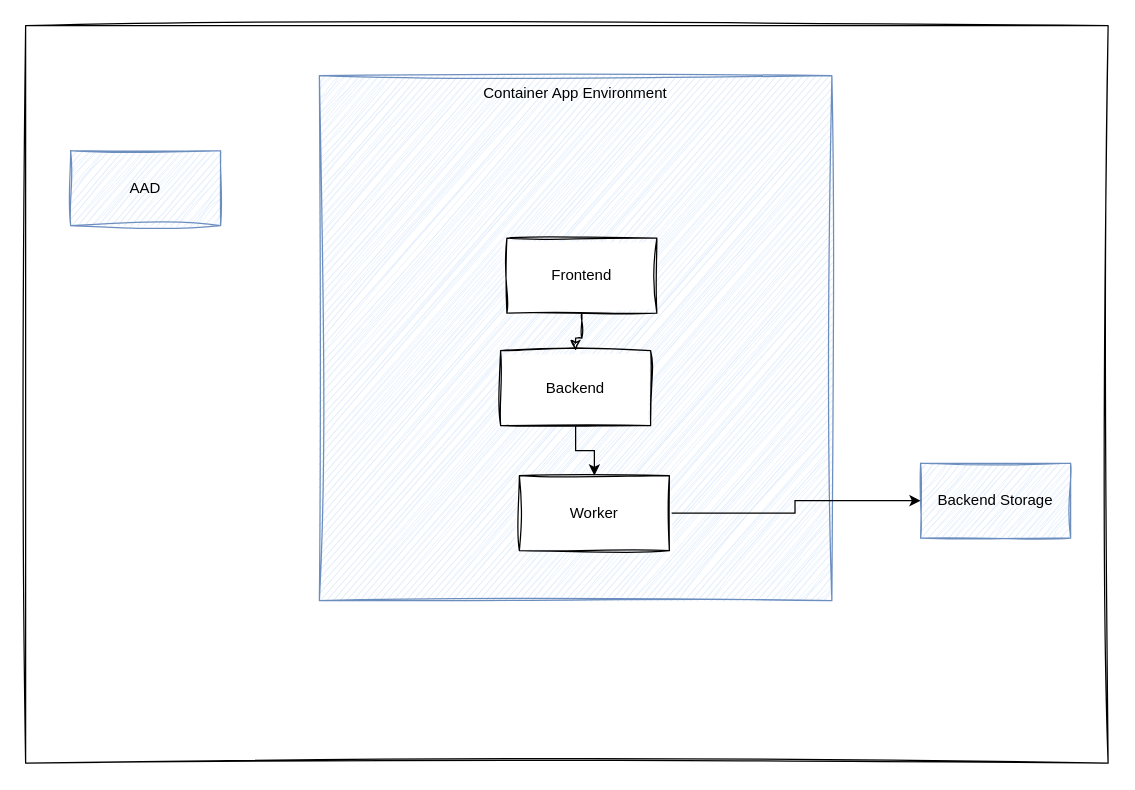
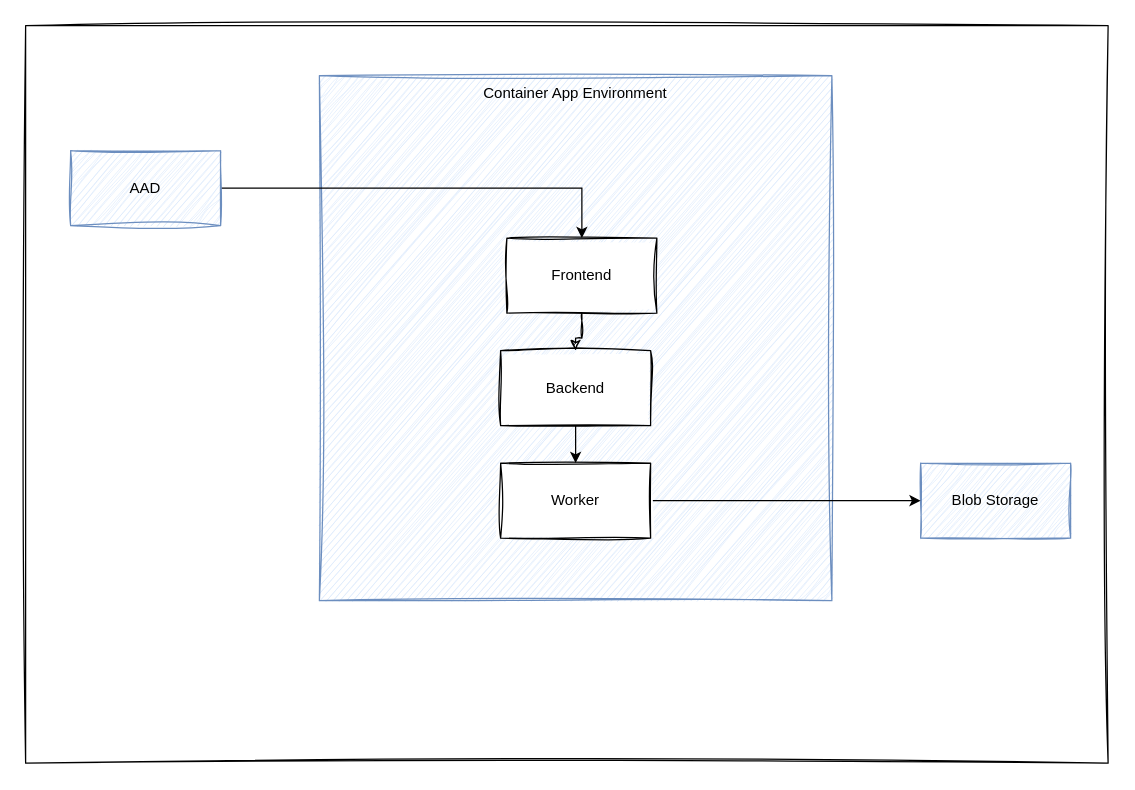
edge "AAD" -> "Frontend": added
node "Backend Storage": label "Backend Storage" -> "Blob Storage"
node "Worker": moved (594, 513) -> (576, 501)
